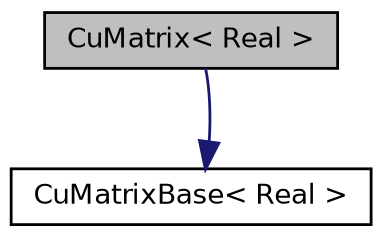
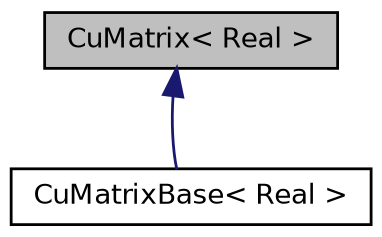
edge "CuMatrix< Real >" -> "CuMatrixBase< Real >": reversed
